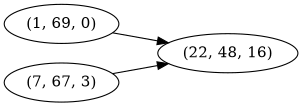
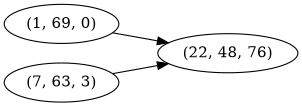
node "(22, 48, 16)": label "(22, 48, 16)" -> "(22, 48, 76)"
node "(7, 67, 3)": label "(7, 67, 3)" -> "(7, 63, 3)"
